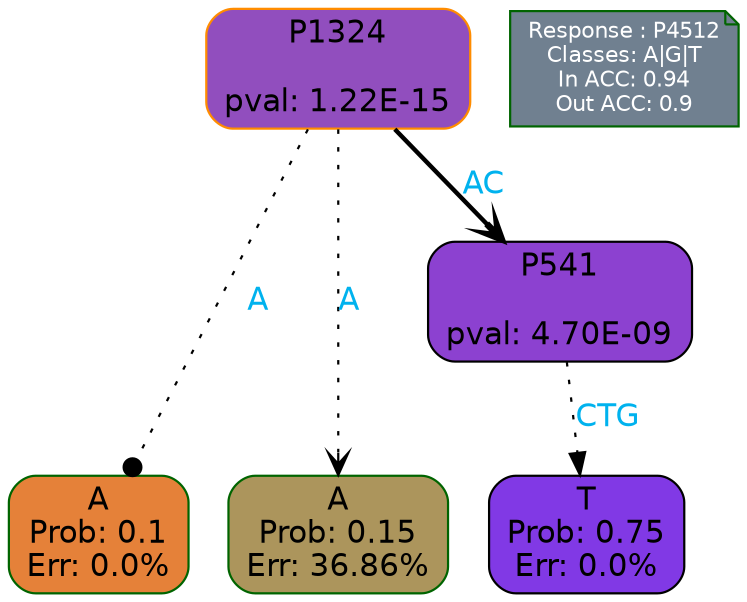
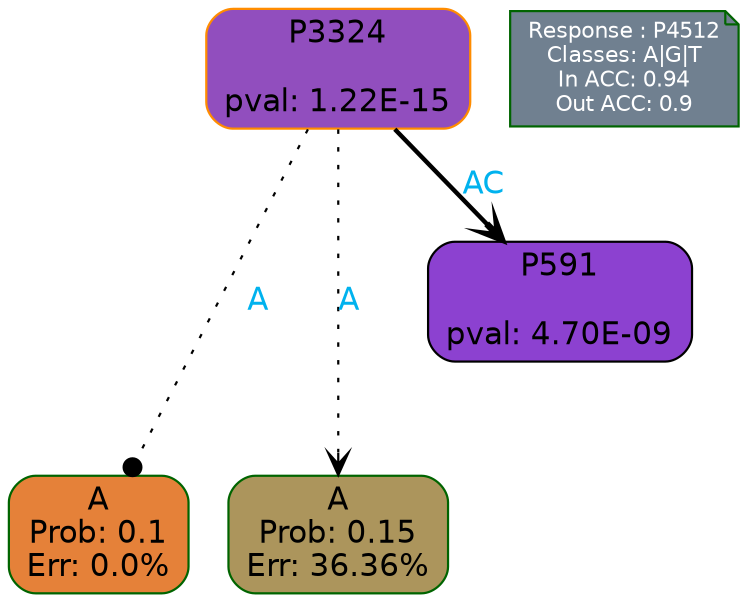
node "P1324 pval: 1.22E-15": label "P1324 pval: 1.22E-15" -> "P3324 pval: 1.22E-15"
node "P541 pval: 4.70E-09": label "P541 pval: 4.70E-09" -> "P591 pval: 4.70E-09"
node "A Prob: 0.15 Err: 36.86%": label "A Prob: 0.15 Err: 36.86%" -> "A Prob: 0.15 Err: 36.36%"
node "T Prob: 0.75 Err: 0.0%": removed
